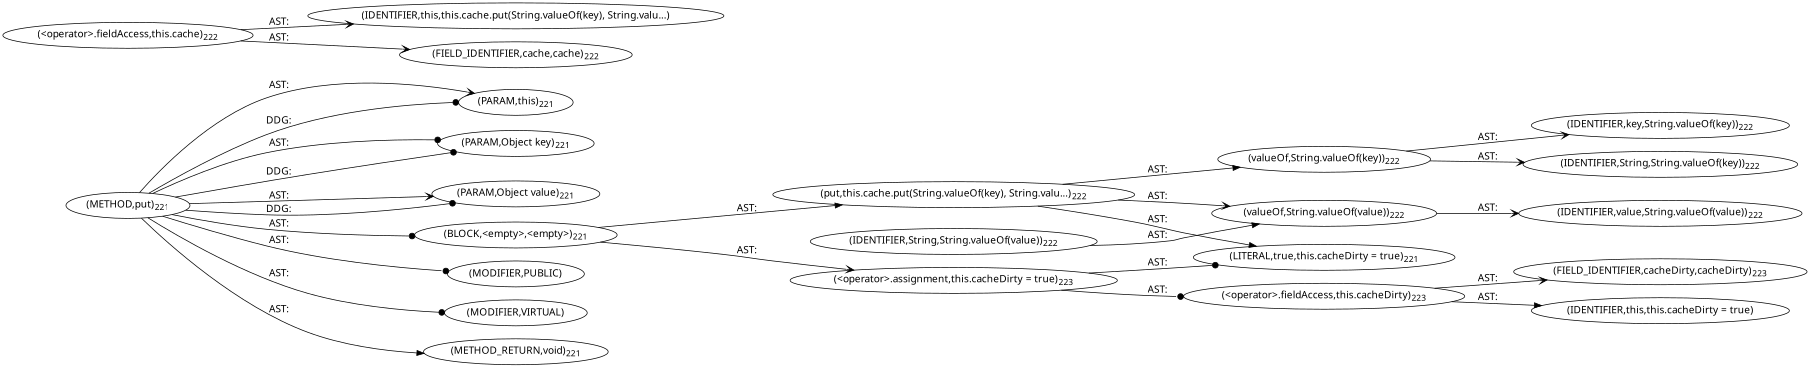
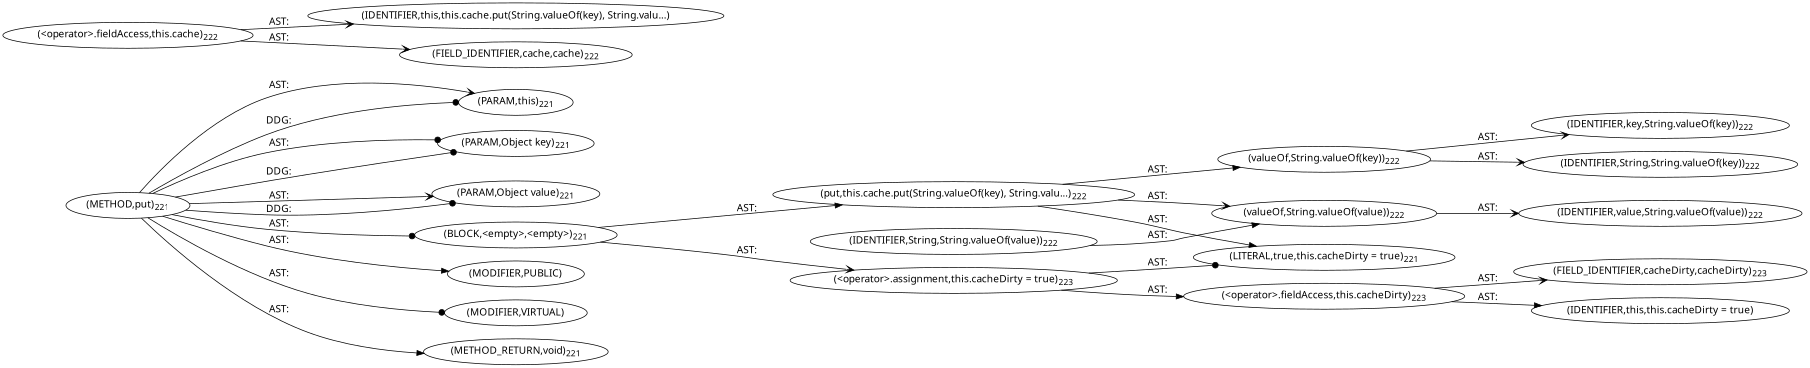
edge "(METHOD,put)" -> "(MODIFIER,PUBLIC)": arrowhead dot -> normal
edge "(<operator>.assignment,this.cacheDirty = true)" -> "(<operator>.fieldAccess,this.cacheDirty)": arrowhead dot -> normal
